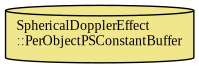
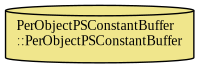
node "SphericalDopplerEffect ::PerObjectPSConstantBuffer": label "SphericalDopplerEffect ::PerObjectPSConstantBuffer" -> "PerObjectPSConstantBuffer ::PerObjectPSConstantBuffer"
